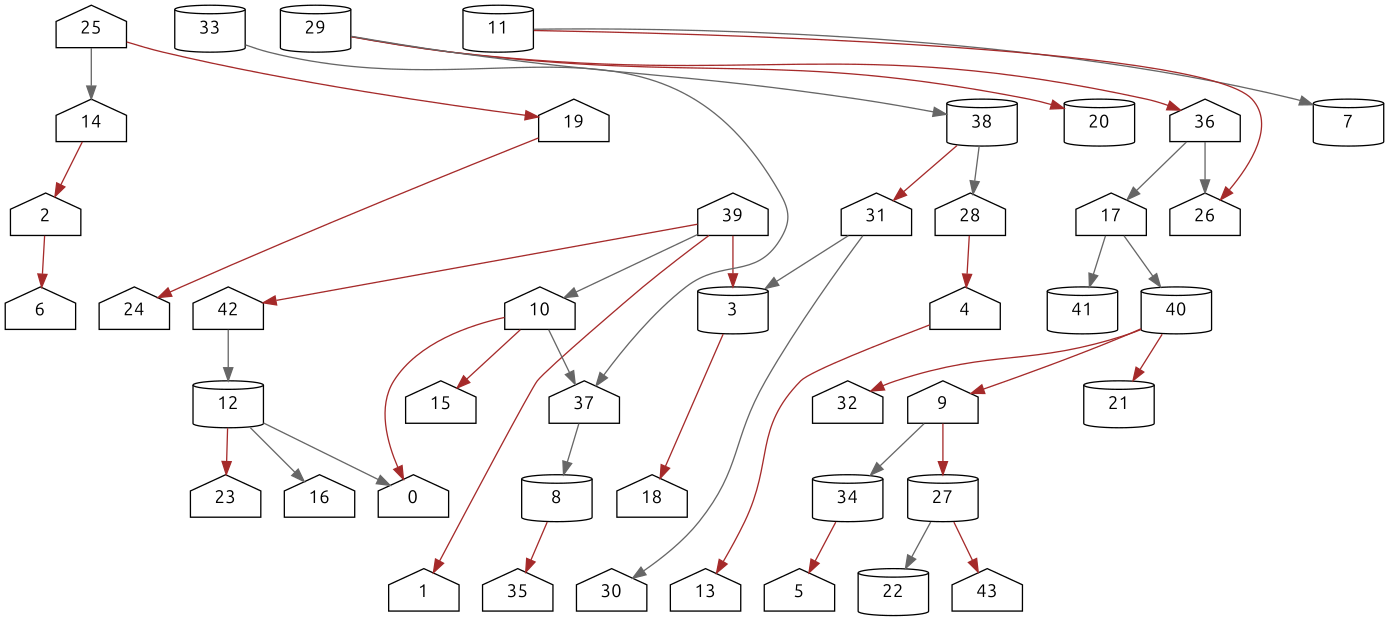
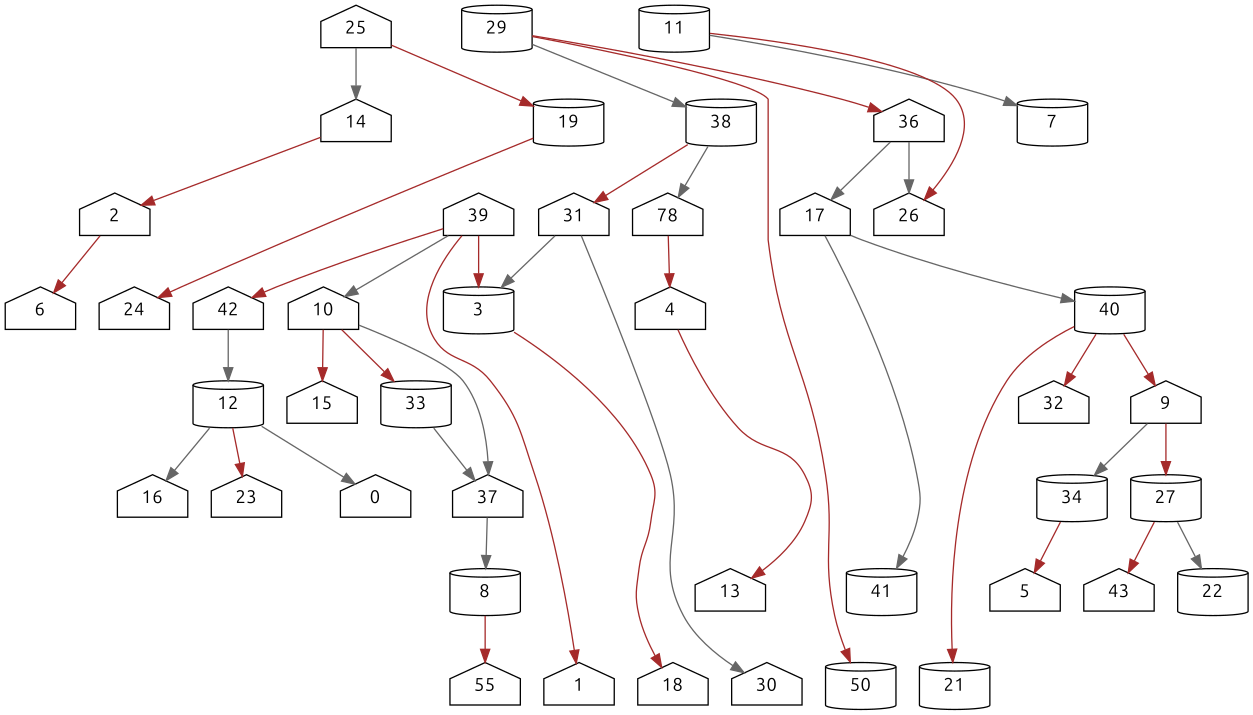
node "19": shape house -> cylinder
node "20": label "20" -> "50"
node "28": label "28" -> "78"
edge "10" -> "0": now "10" -> "33"
node "35": label "35" -> "55"
